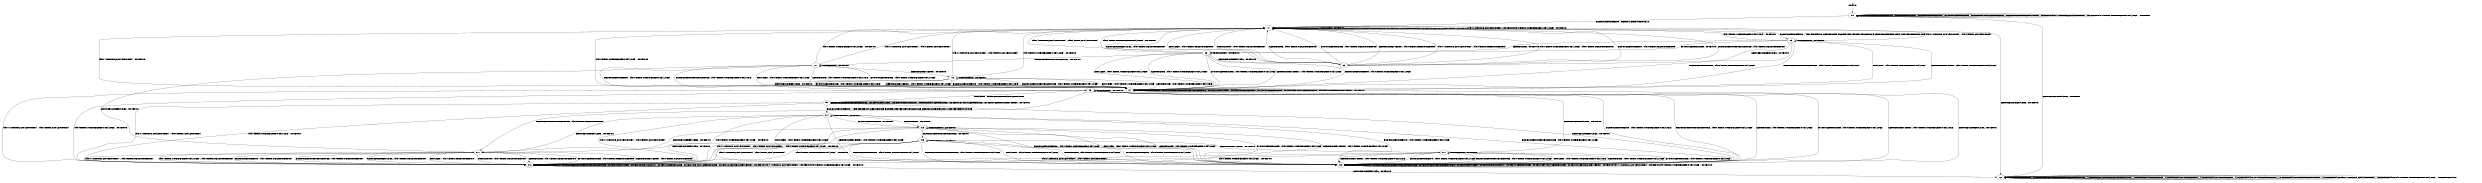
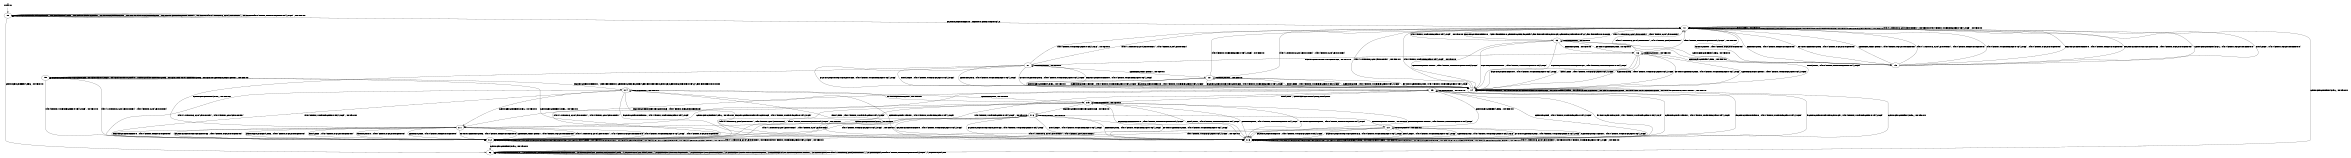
edge "s9" -> "s50": now "s9" -> "s15"
